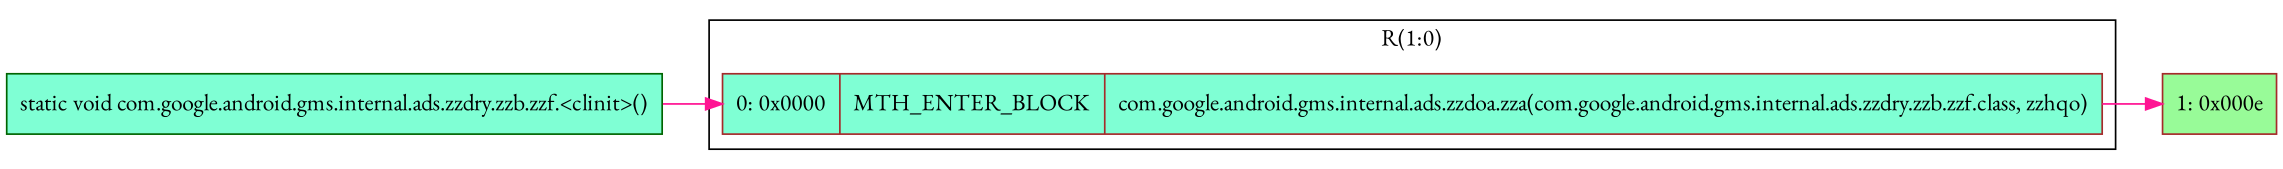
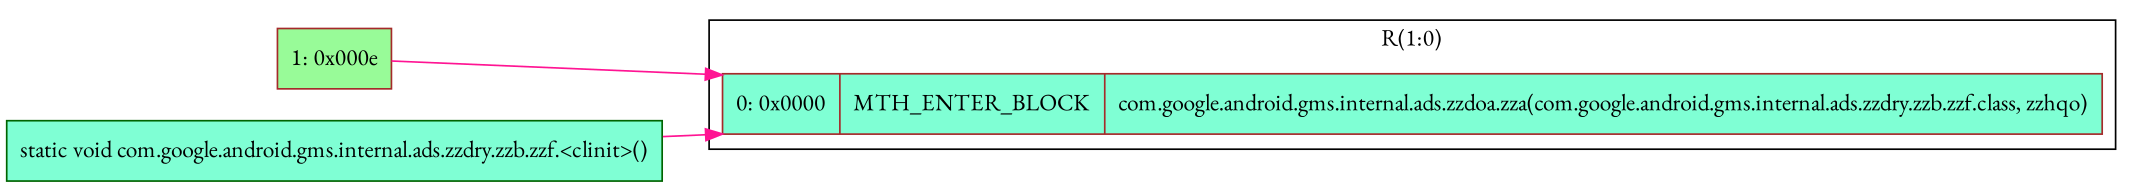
edge "0: 0x0000" -> "1: 0x000e": reversed
